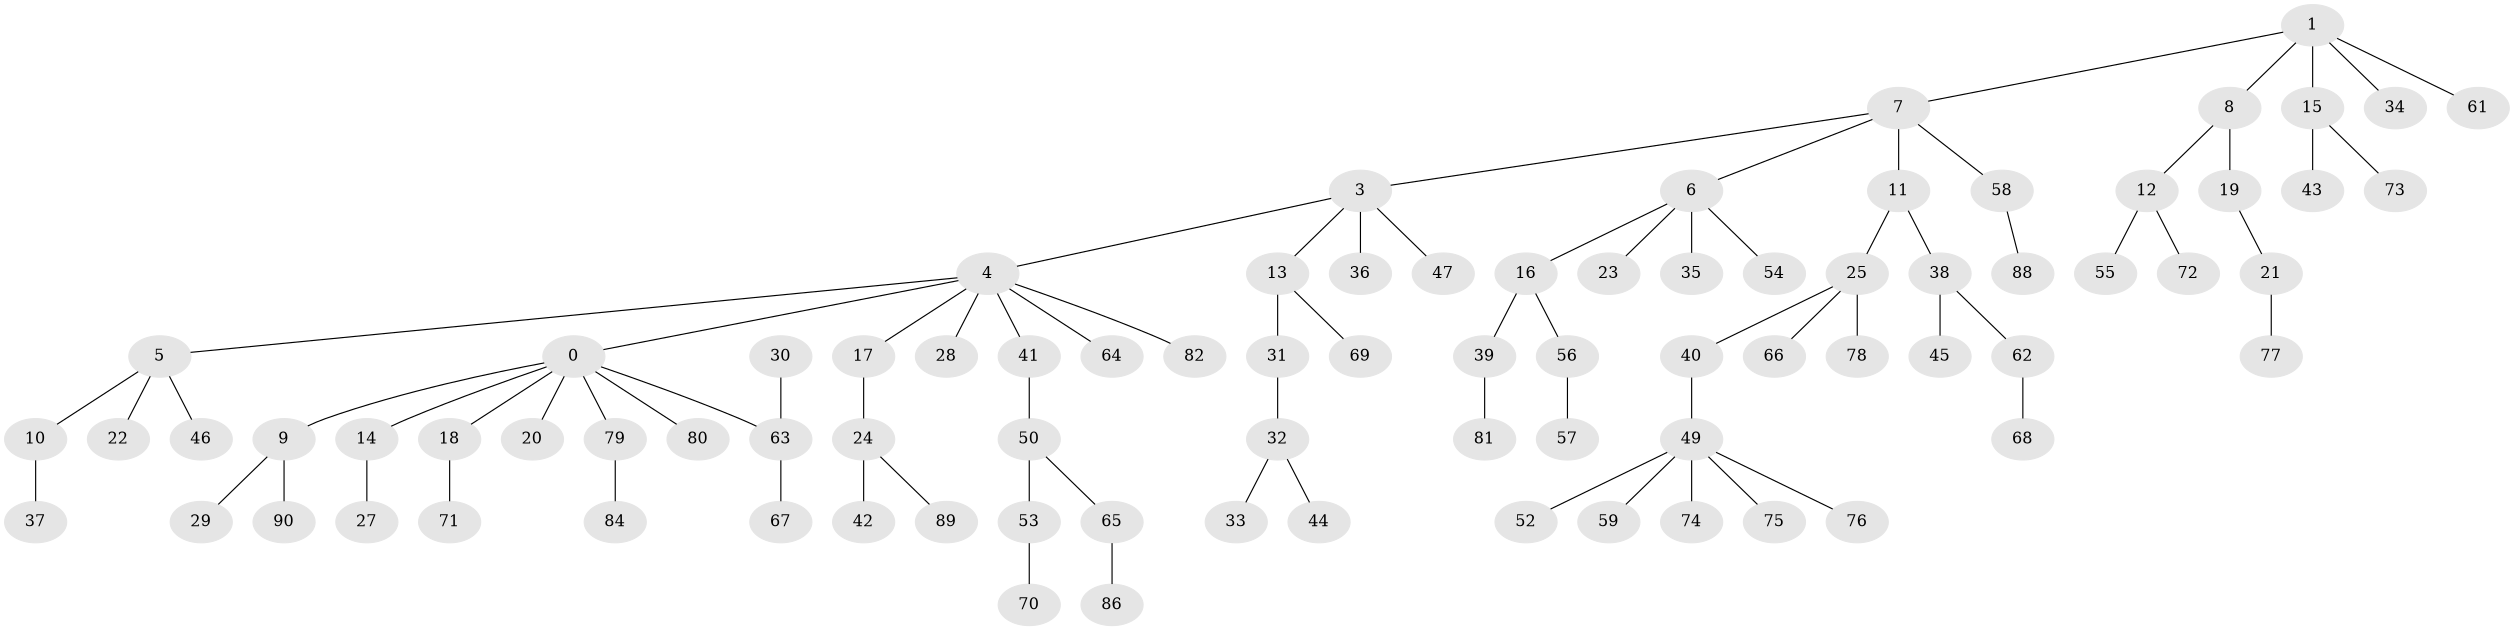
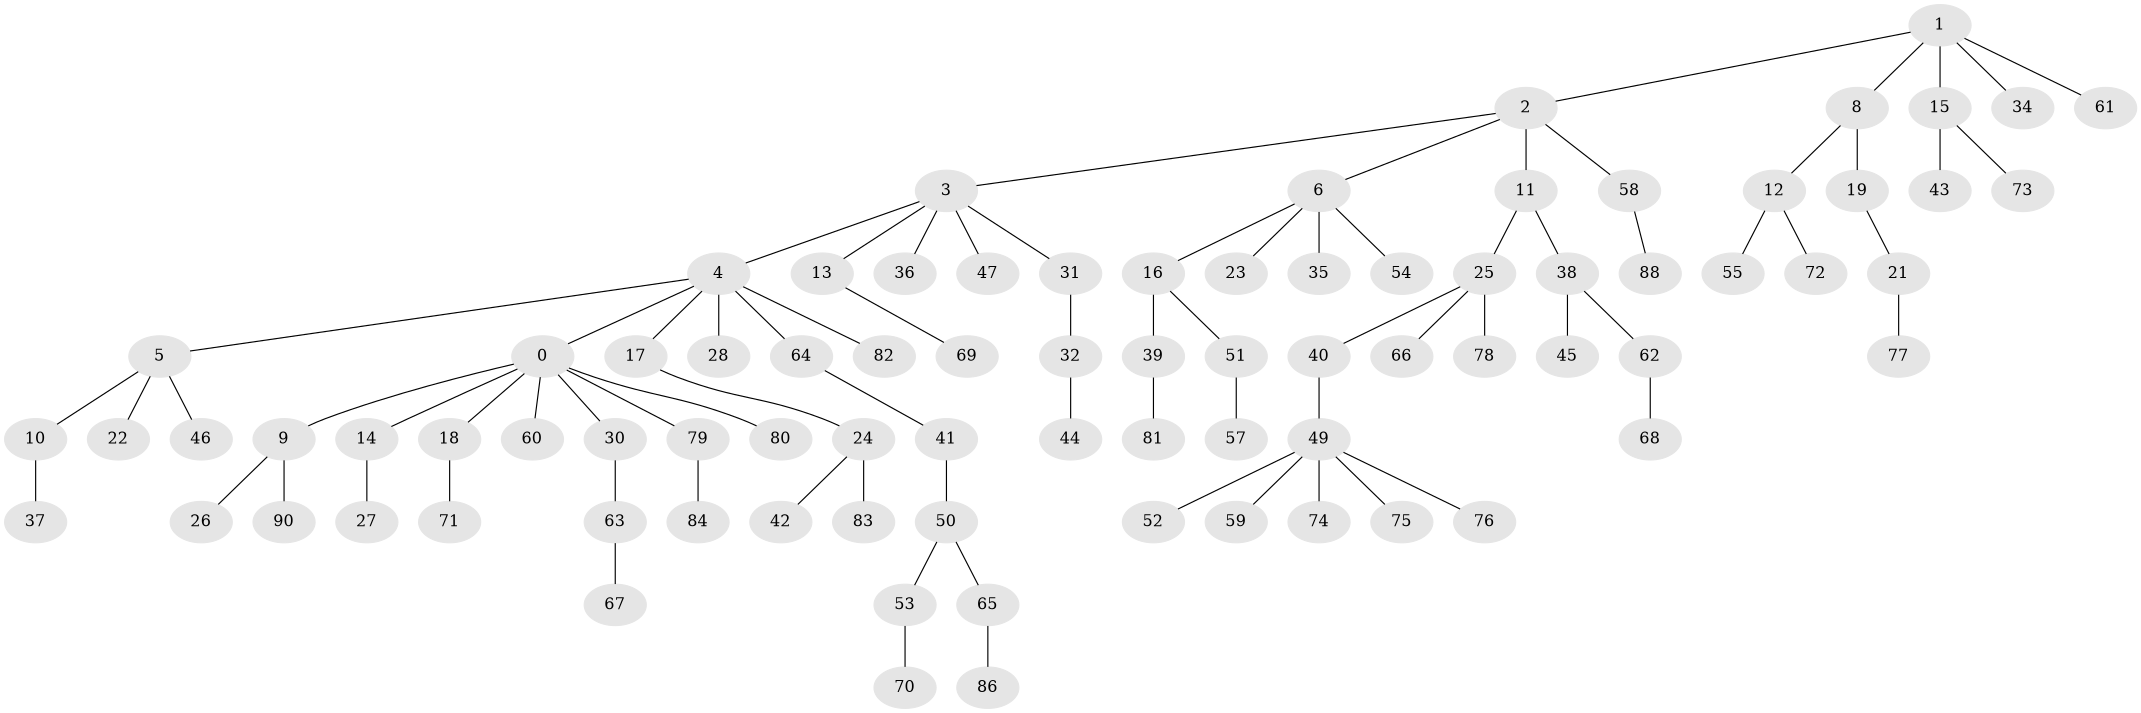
node "7": label "7" -> "2"
edge "4" -- "41": now "64" -- "41"
edge "13" -- "31": now "3" -- "31"
node "56": label "56" -> "51"
edge "0" -- "63": now "0" -- "30"
node "20": label "20" -> "60"
node "29": label "29" -> "26"
node "89": label "89" -> "83"
node "33": removed
